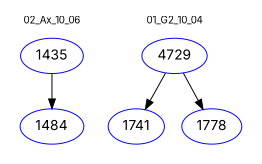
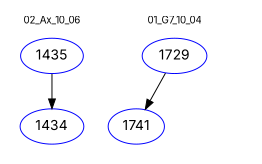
cluster "01_G2_10_04": label "01_G2_10_04" -> "01_G7_10_04"
node "4729": label "4729" -> "1729"
node "1484": label "1484" -> "1434"
node "1778": removed
